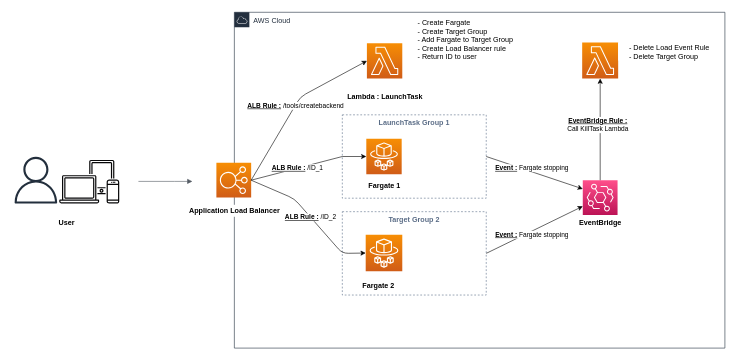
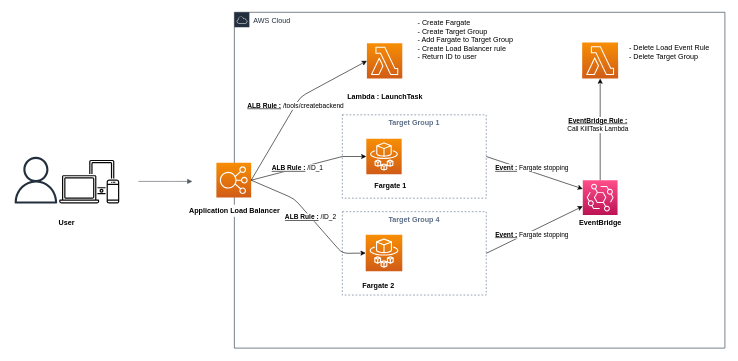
node "LaunchTask Group 1": label "LaunchTask Group 1" -> "Target Group 1"
node "Fargate 1": moved (384, 186) -> (390, 186)
node "Target Group 2": label "Target Group 2" -> "Target Group 4"
